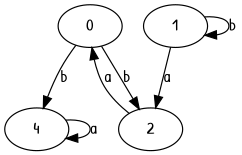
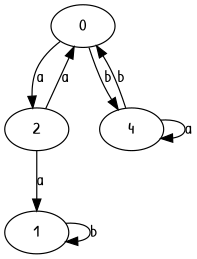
edge "1" -> "2": reversed
edge "0" -> "2": label "b" -> "a"
edge "4" -> "0": added, label "b"
